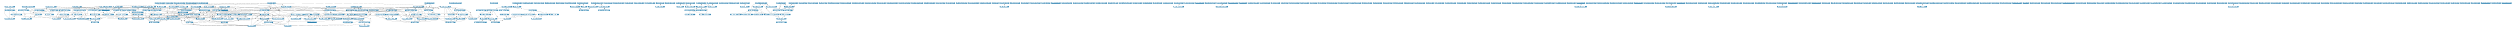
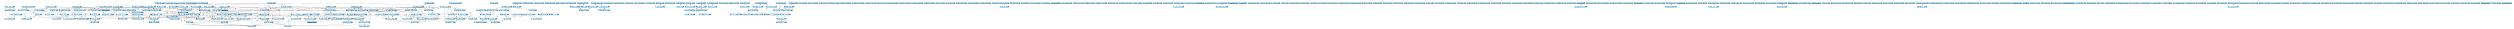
node "Carlos Benhur Kasper [1]": removed
